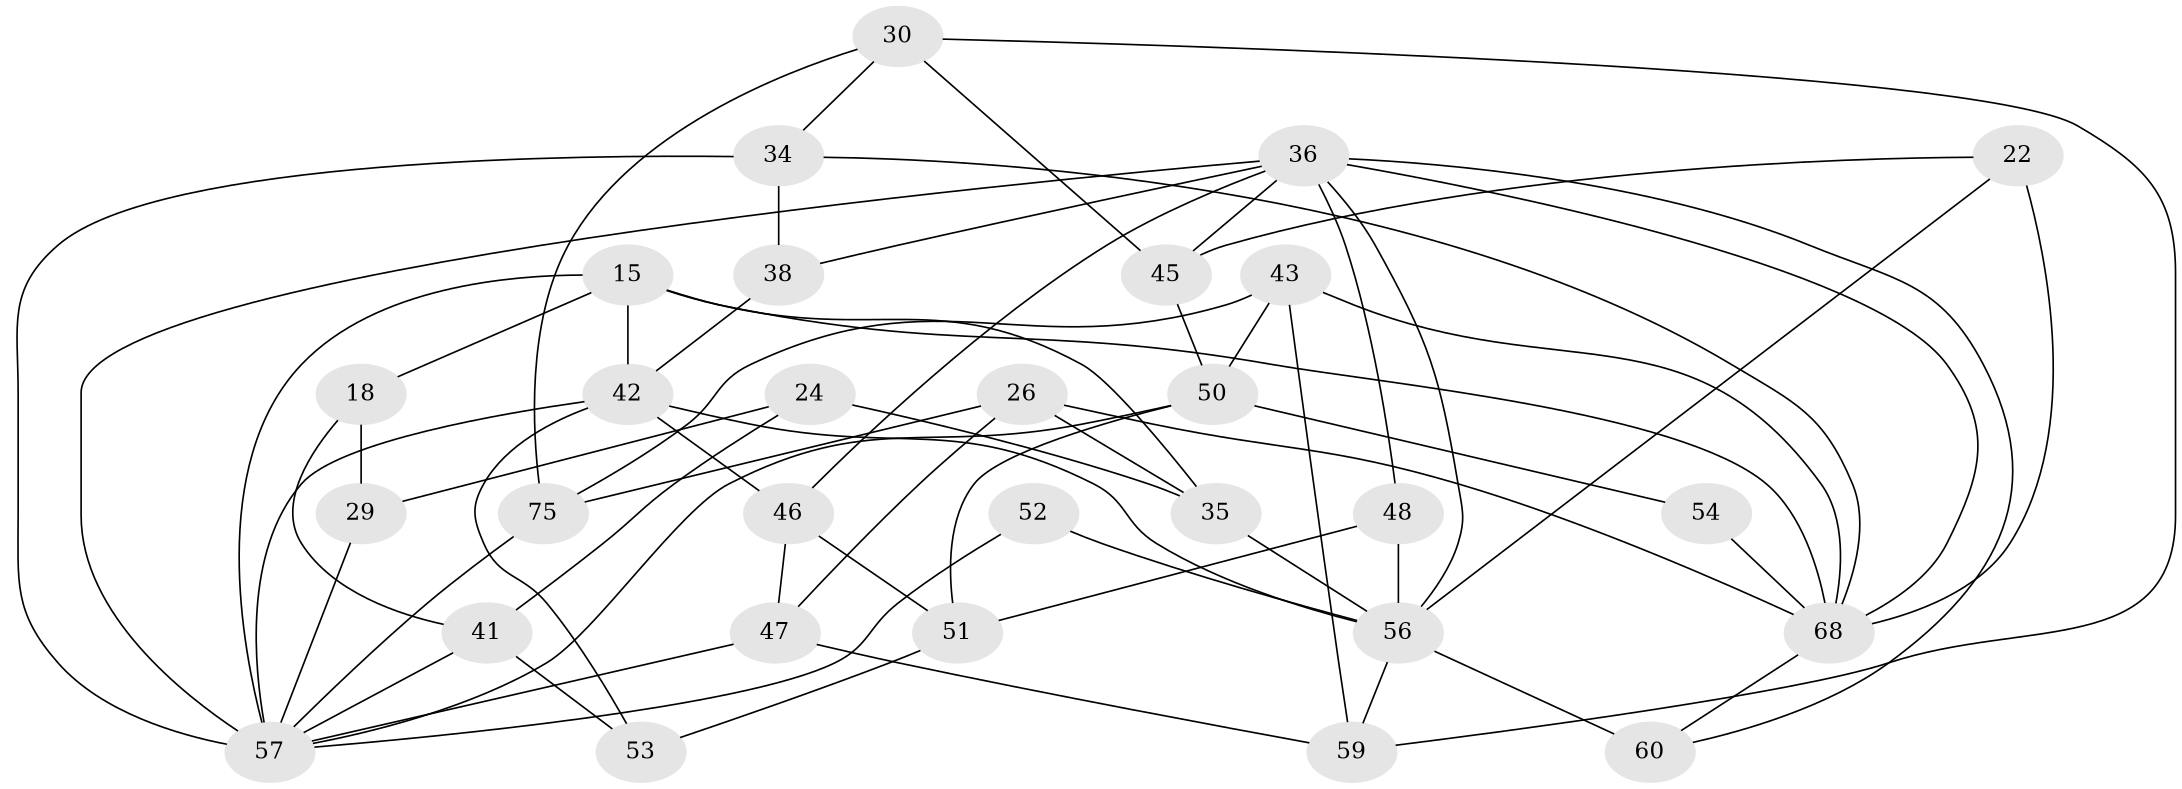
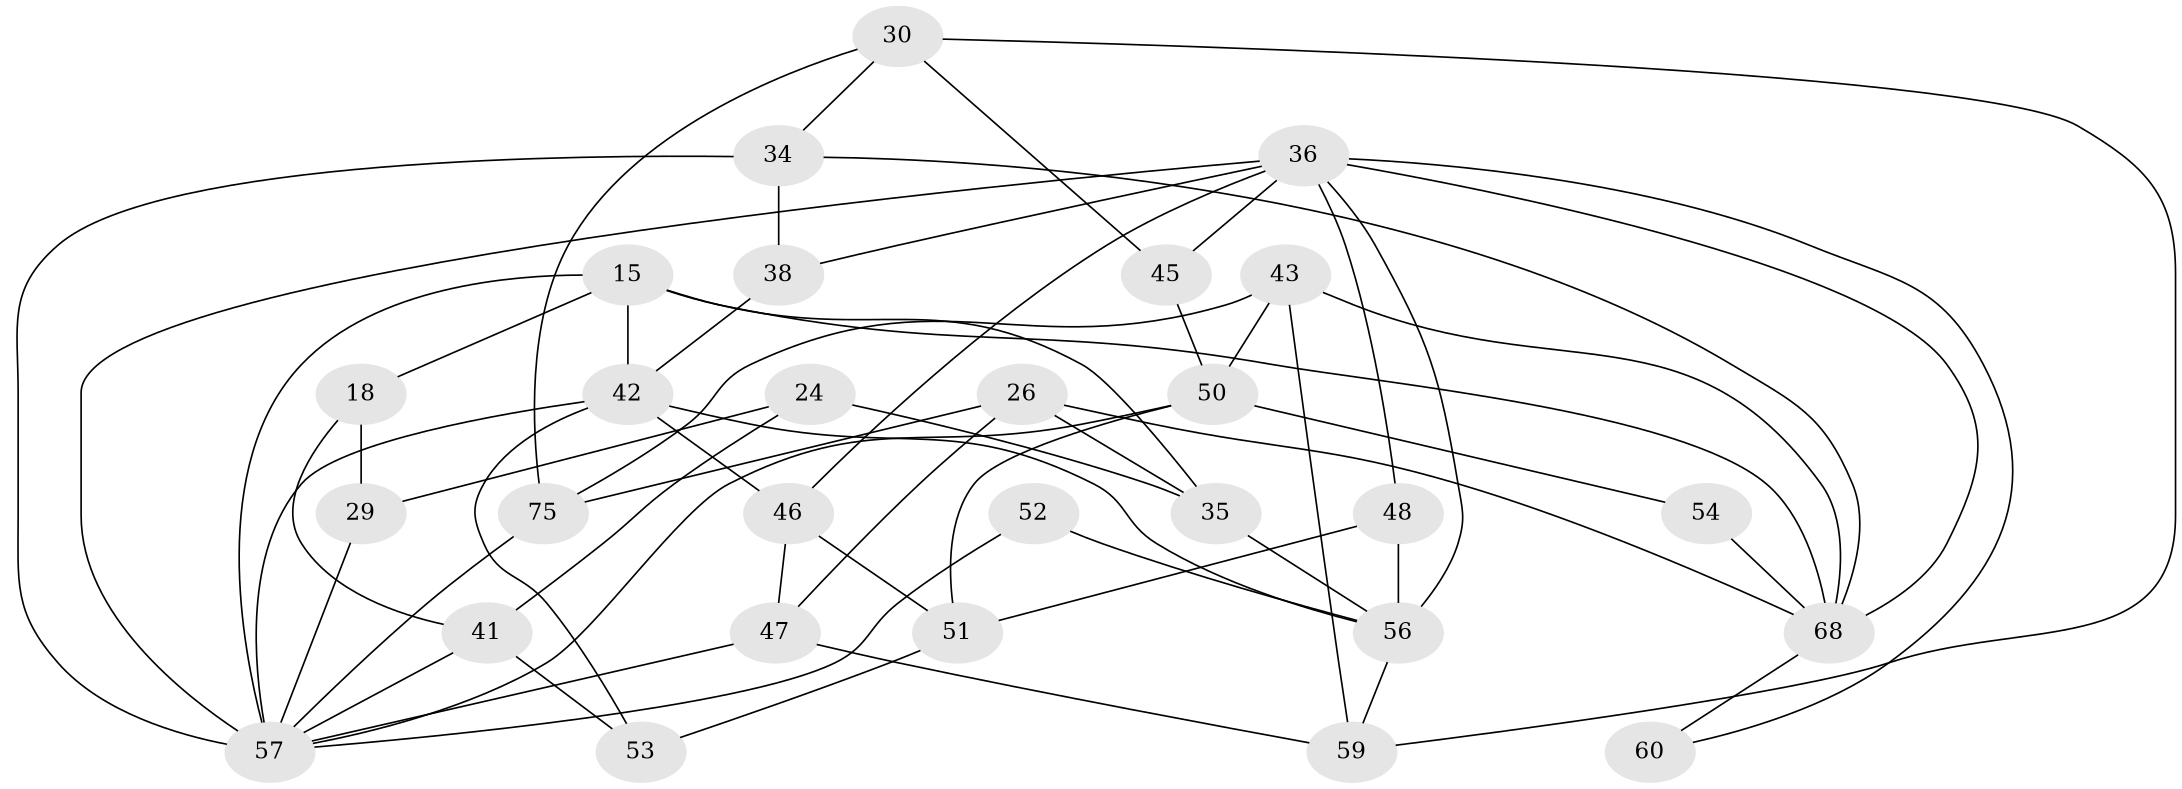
node "22": removed
edge "56" -- "60": removed
